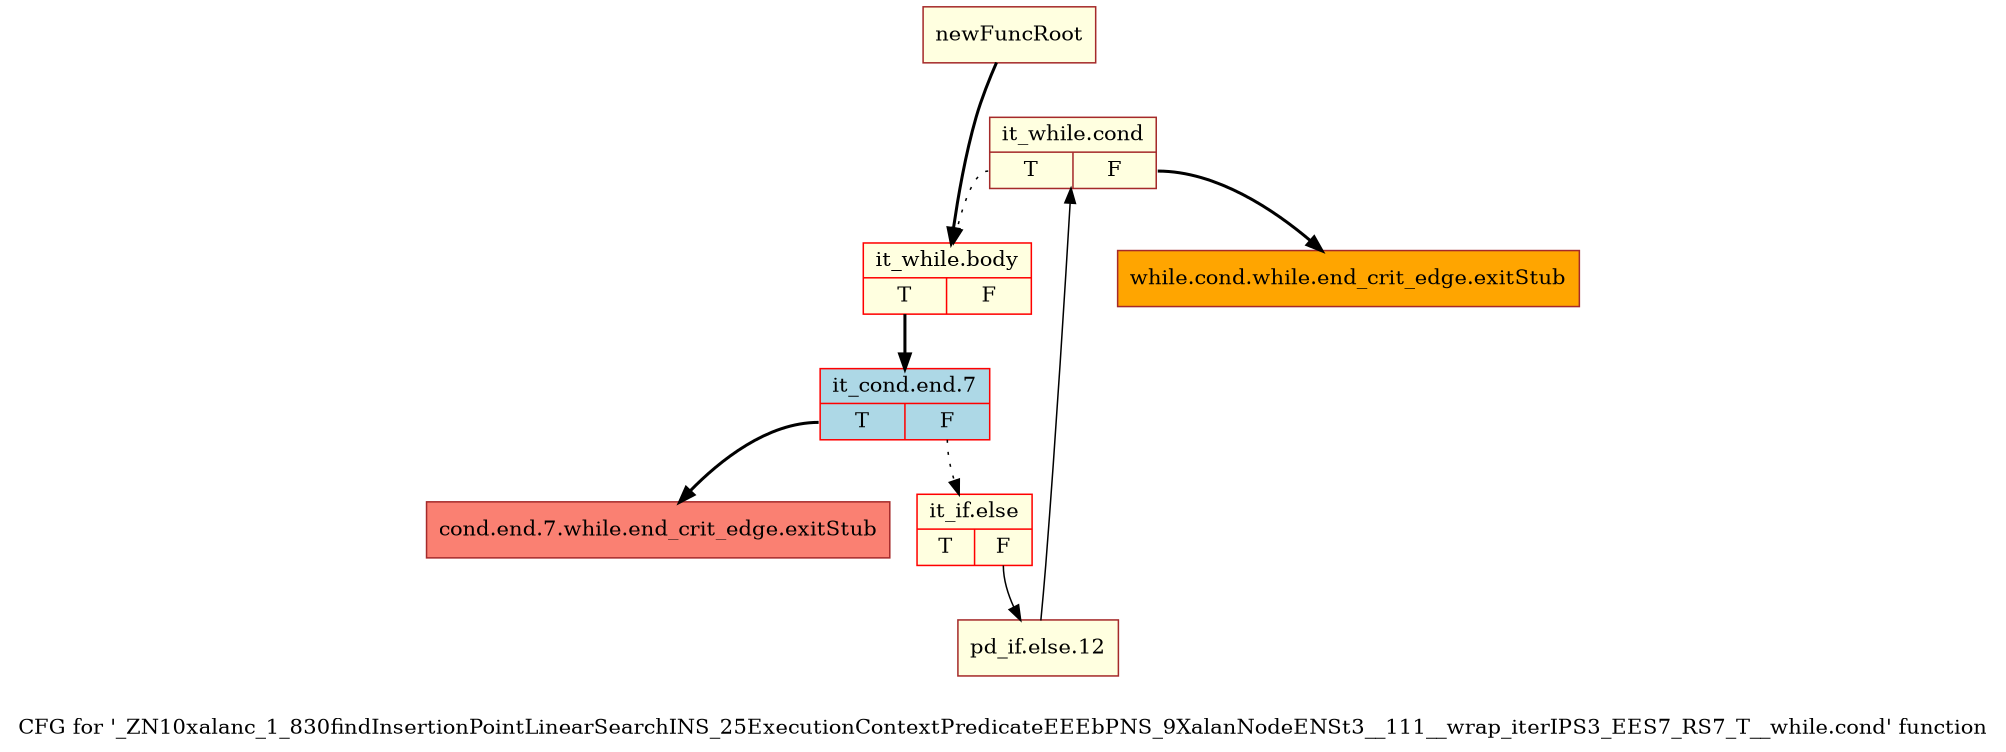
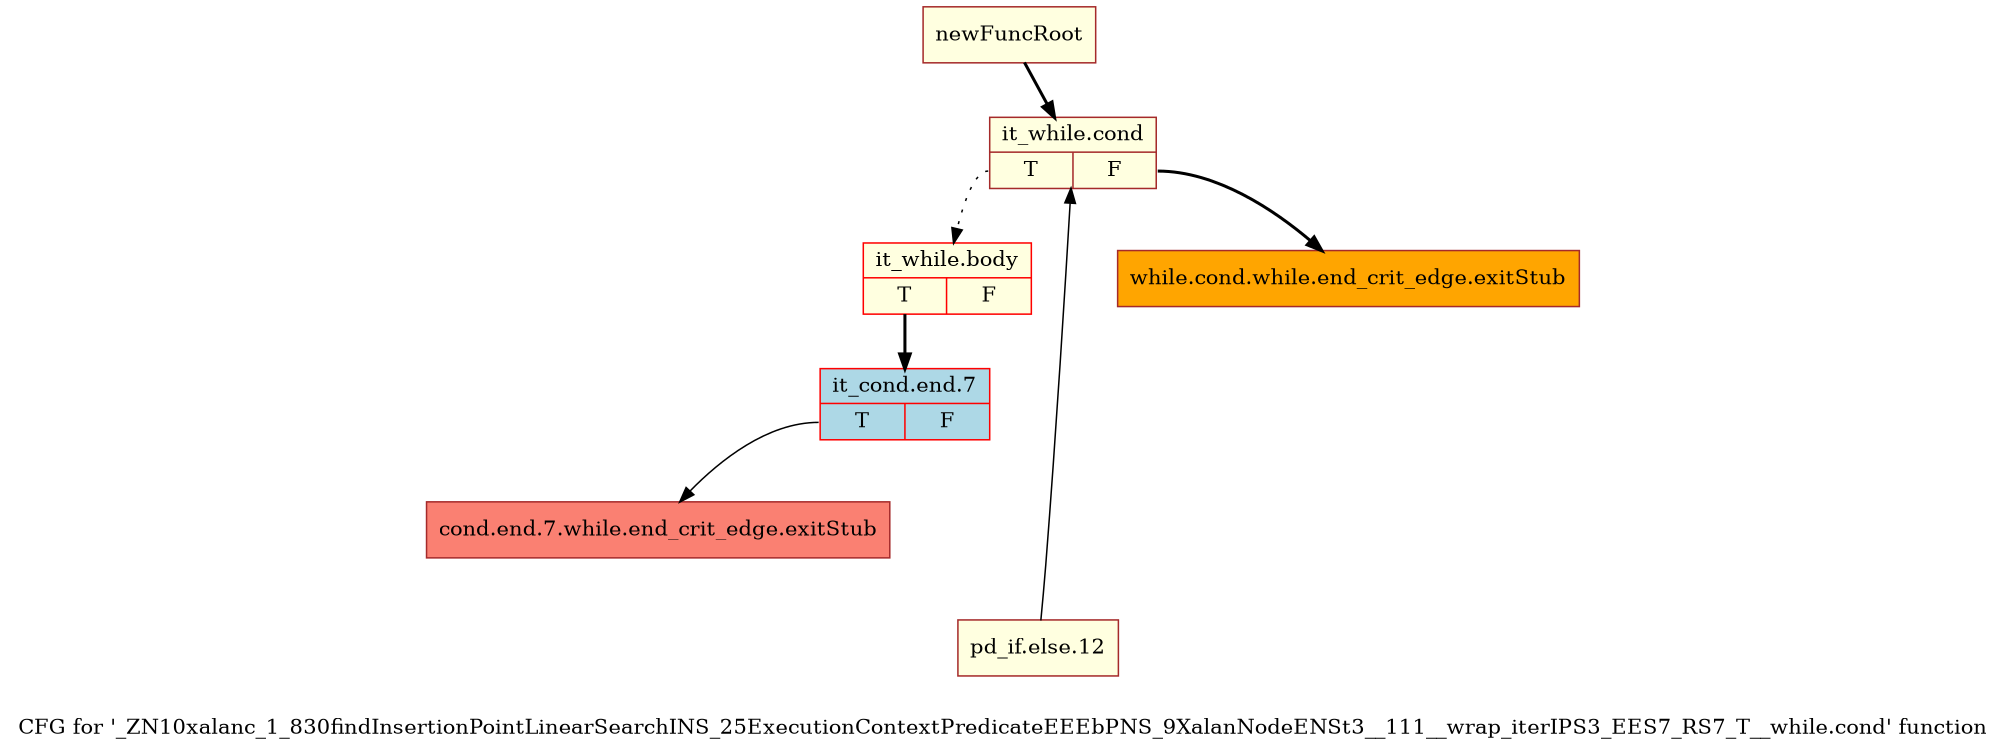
edge "newFuncRoot" -> "it_while.body": now "newFuncRoot" -> "it_while.cond"
edge "it_cond.end.7" -> "cond.end.7.while.end_crit_edge.exitStub": style bold -> solid
node "it_if.else": removed
